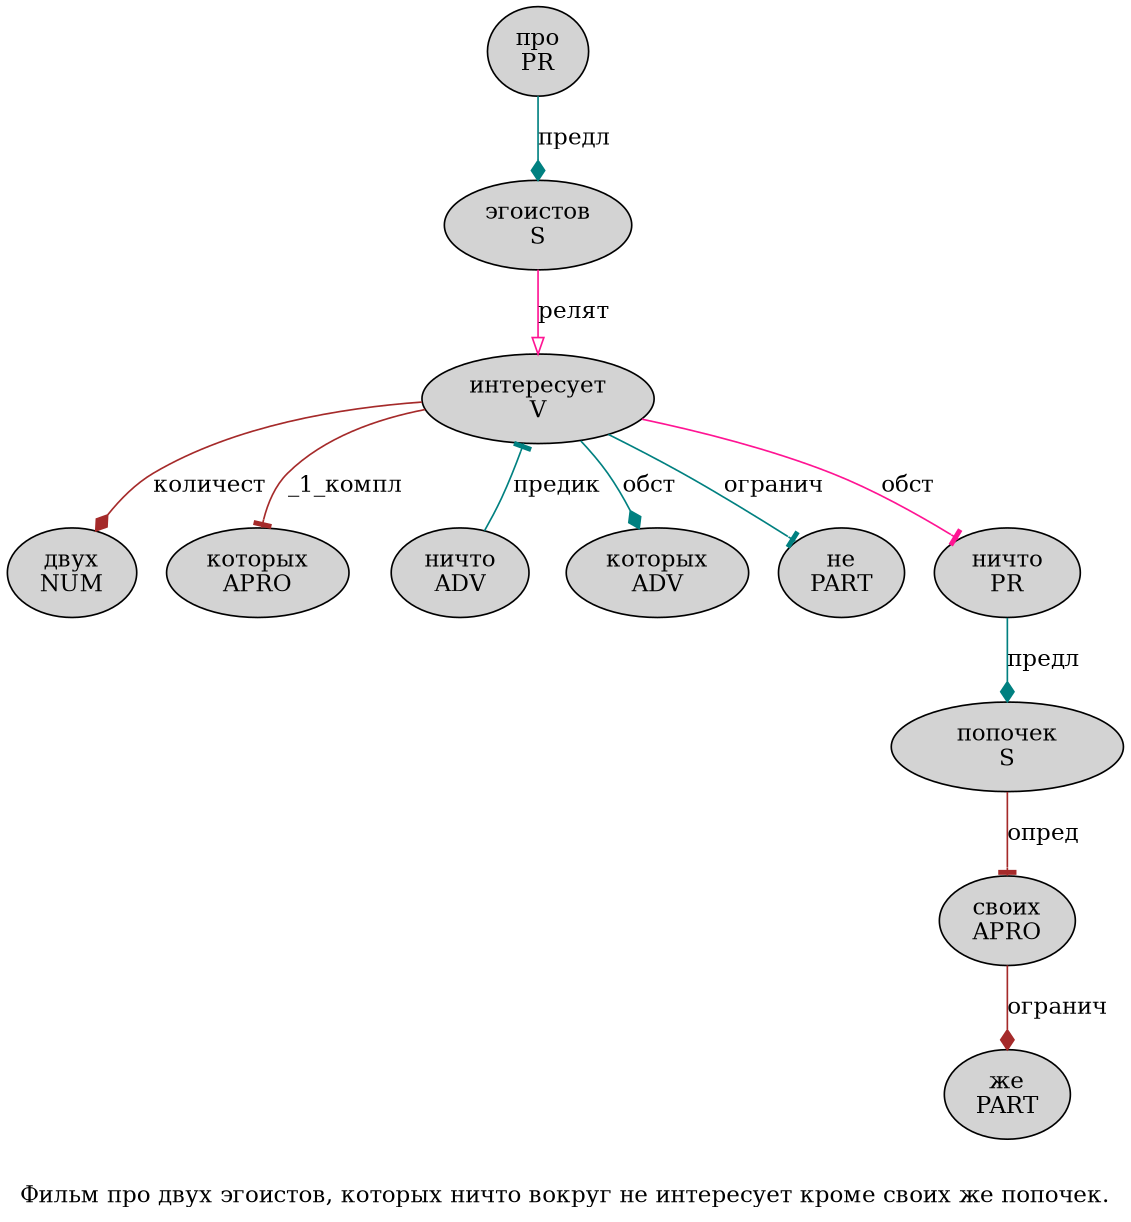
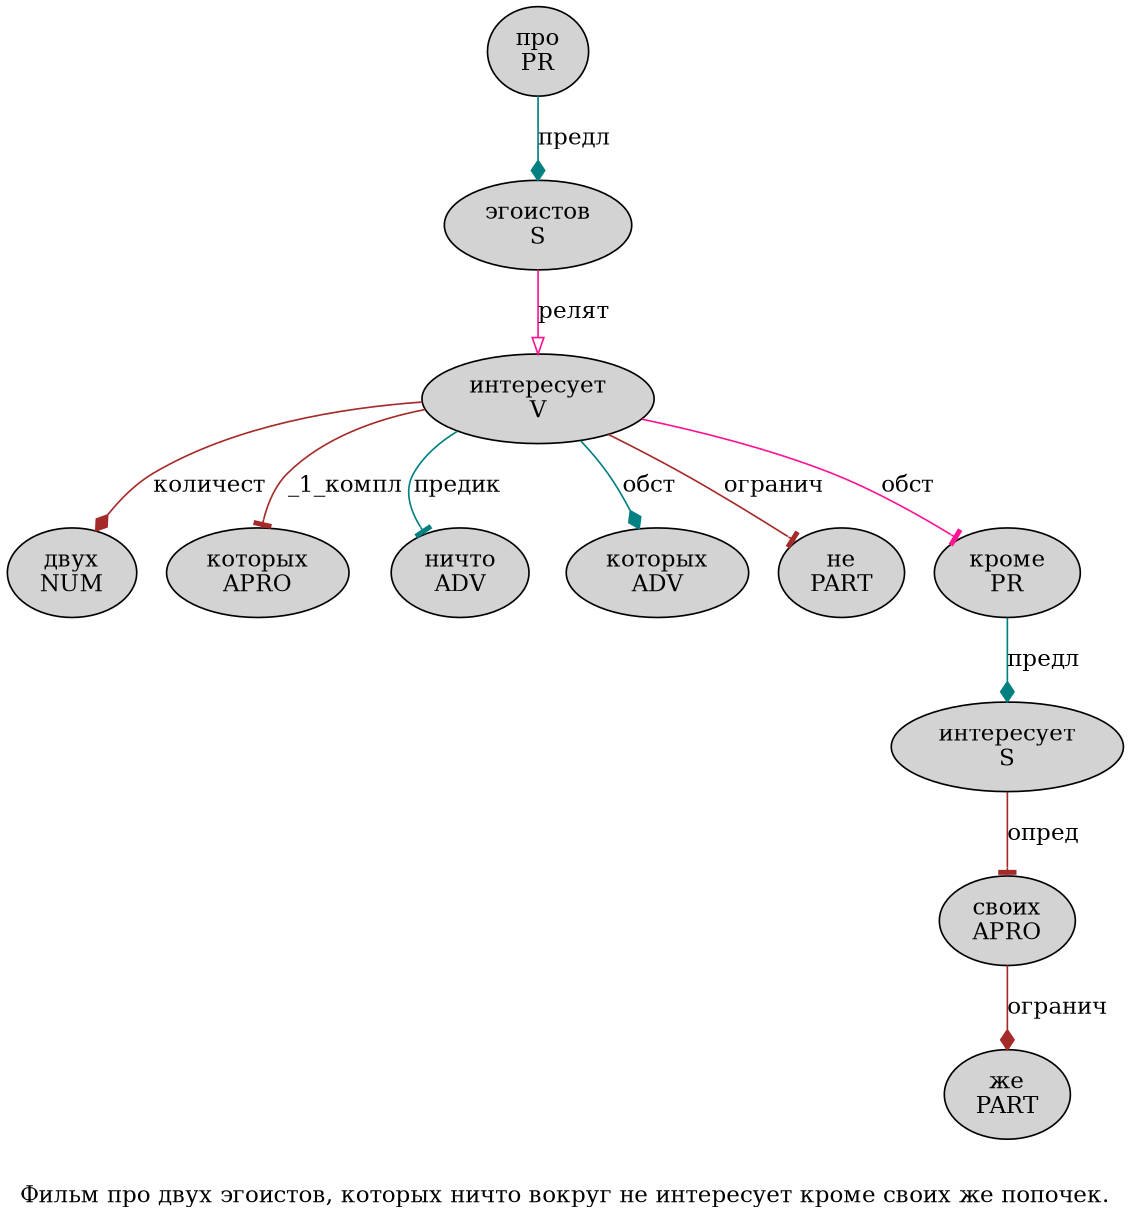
edge "интересует V" -> "не PART": color teal -> brown
edge "ничто ADV" -> "интересует V": reversed
node "ничто PR": label "ничто PR" -> "кроме PR"
node "попочек S": label "попочек S" -> "интересует S"
